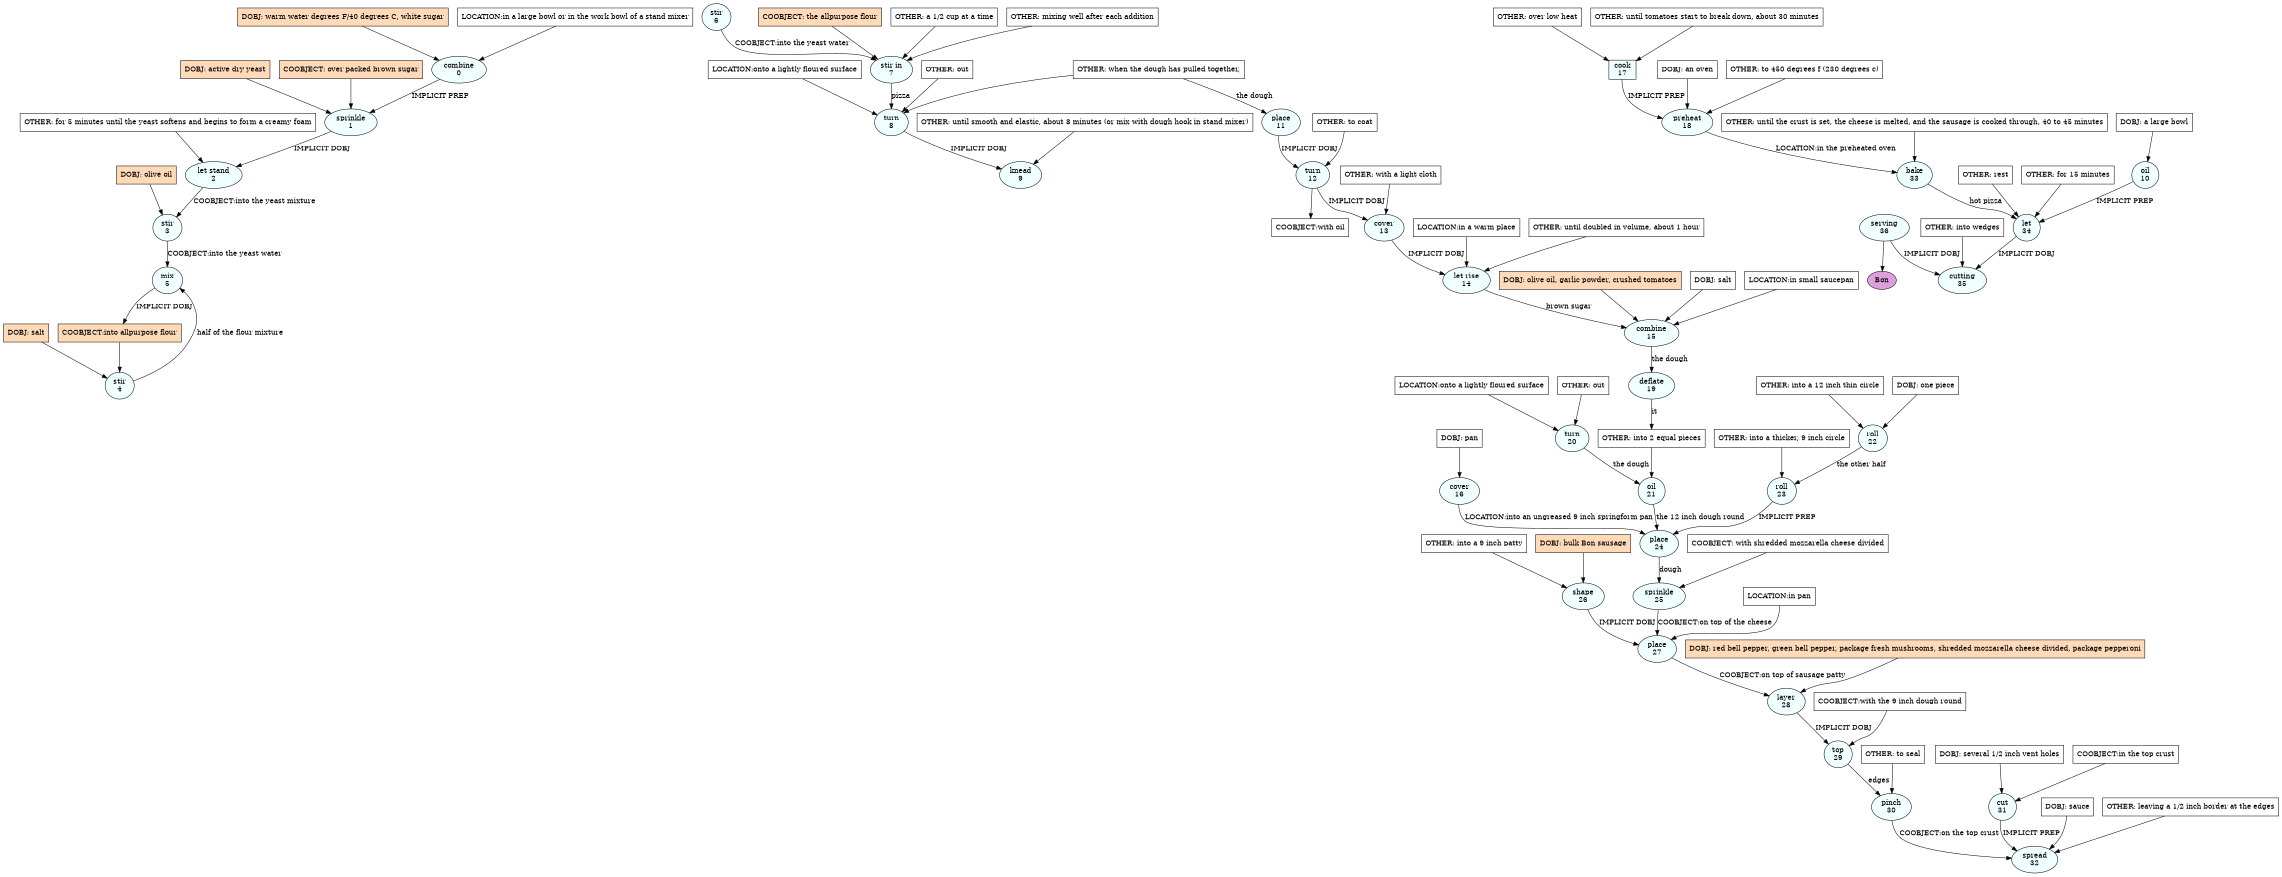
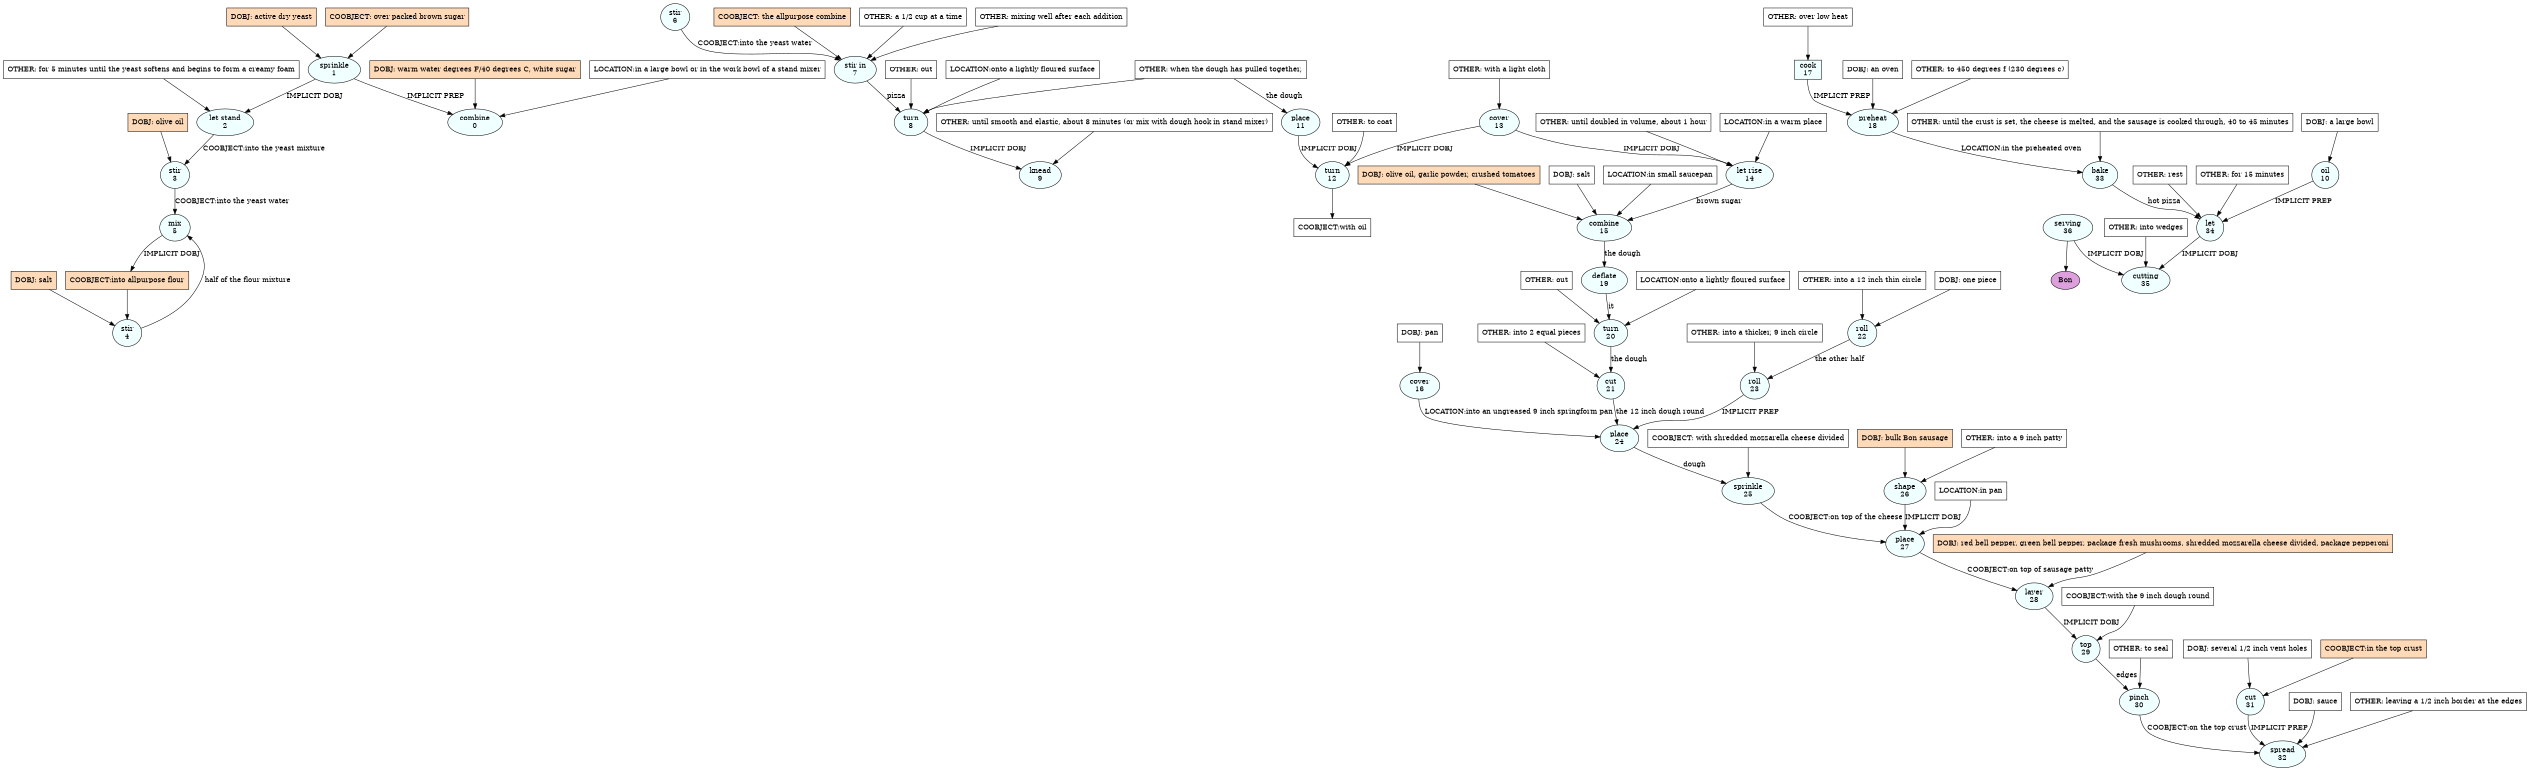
node "COOBJECT: the allpurpose flour": label "COOBJECT: the allpurpose flour" -> "COOBJECT: the allpurpose combine"
node "OTHER: until tomatoes start to break down, about 30 minutes": removed
edge "combine 0" -> "sprinkle 1": reversed
edge "turn 12" -> "cover 13": reversed
edge "deflate 19" -> "OTHER: into 2 equal pieces": now "deflate 19" -> "turn 20"
node "oil 21": label "oil 21" -> "cut 21"
node "COOBJECT:in the top crust": fillcolor white -> peachpuff
